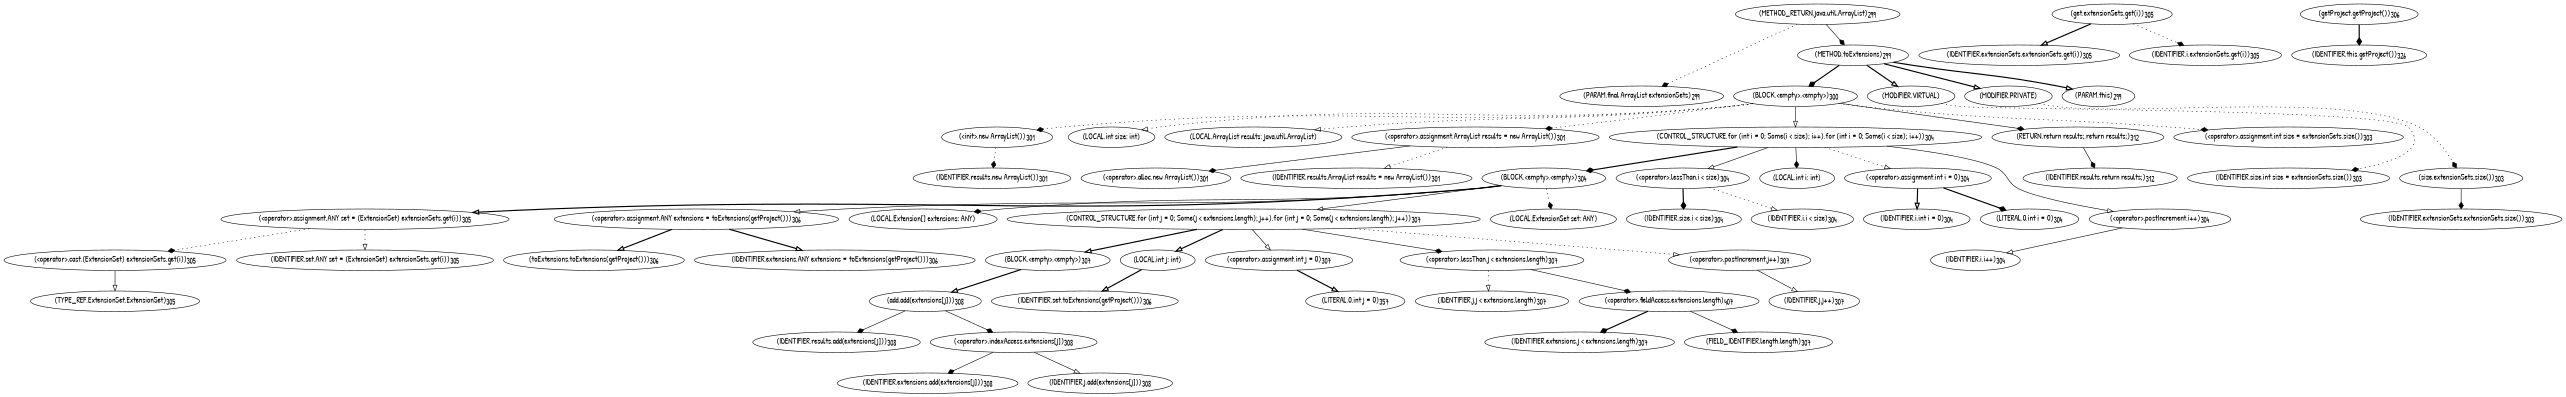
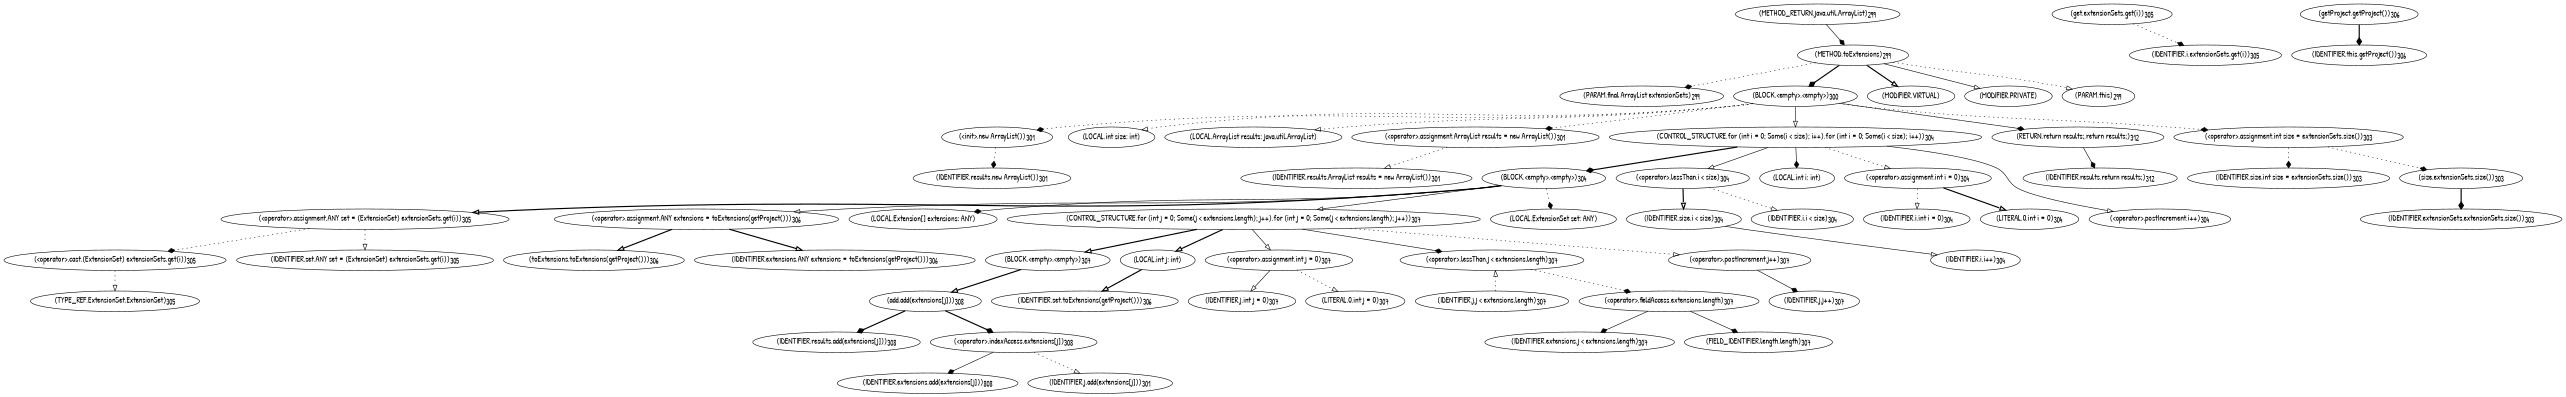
edge "(METHOD_RETURN,java.util.ArrayList)" -> "(PARAM,final ArrayList extensionSets)": now "(METHOD,toExtensions)" -> "(PARAM,final ArrayList extensionSets)"
node "(IDENTIFIER,this,getProject())": text "326" -> "306"
node "(IDENTIFIER,extensionSets,extensionSets.get(i))": removed
edge "(METHOD,toExtensions)" -> "(PARAM,this)": style bold -> dotted
edge "(METHOD,toExtensions)" -> "(MODIFIER,PRIVATE)": style bold -> solid
edge "(MODIFIER,PRIVATE)" -> "(size,extensionSets.size())": now "(<operator>.assignment,int size = extensionSets.size())" -> "(size,extensionSets.size())"
edge "(MODIFIER,VIRTUAL)" -> "(IDENTIFIER,size,int size = extensionSets.size())": now "(<operator>.assignment,int size = extensionSets.size())" -> "(IDENTIFIER,size,int size = extensionSets.size())"
node "(<operator>.alloc,new ArrayList())": removed
edge "(<operator>.lessThan,i < size)" -> "(IDENTIFIER,size,i < size)": arrowhead diamond -> onormal
edge "(size,extensionSets.size())" -> "(IDENTIFIER,extensionSets,extensionSets.size())": style solid -> bold
edge "(<operator>.assignment,int i = 0)" -> "(IDENTIFIER,i,int i = 0)": style bold -> dotted
edge "(<operator>.assignment,int i = 0)" -> "(LITERAL,0,int i = 0)": arrowhead diamond -> onormal
edge "(<operator>.postIncrement,i++)" -> "(IDENTIFIER,i,i++)": now "(IDENTIFIER,size,i < size)" -> "(IDENTIFIER,i,i++)"
edge "(<operator>.cast,(ExtensionSet) extensionSets.get(i))" -> "(TYPE_REF,ExtensionSet,ExtensionSet)": style solid -> dotted
edge "(<operator>.lessThan,j < extensions.length)" -> "(IDENTIFIER,j,j < extensions.length)": reversed
edge "(<operator>.postIncrement,j++)" -> "(IDENTIFIER,j,j++)": arrowhead onormal -> diamond
edge "(<operator>.assignment,int j = 0)" -> "(LITERAL,0,int j = 0)": style bold -> dotted
edge "(<operator>.lessThan,j < extensions.length)" -> "(<operator>.fieldAccess,extensions.length)": style solid -> dotted
node "(LITERAL,0,int j = 0)": text "357" -> "307"
node "(<operator>.fieldAccess,extensions.length)": text "407" -> "307"
node "(IDENTIFIER,j,int j = 0)": added
edge "(add,add(extensions[j]))" -> "(IDENTIFIER,results,add(extensions[j]))": style solid -> bold
edge "(add,add(extensions[j]))" -> "(<operator>.indexAccess,extensions[j])": style solid -> bold
edge "(<operator>.fieldAccess,extensions.length)" -> "(IDENTIFIER,extensions,j < extensions.length)": style bold -> solid
edge "(<operator>.indexAccess,extensions[j])" -> "(IDENTIFIER,j,add(extensions[j]))": style solid -> dotted
node "(IDENTIFIER,extensions,add(extensions[j]))": text "308" -> "808"
node "(IDENTIFIER,j,add(extensions[j]))": text "308" -> "301"
